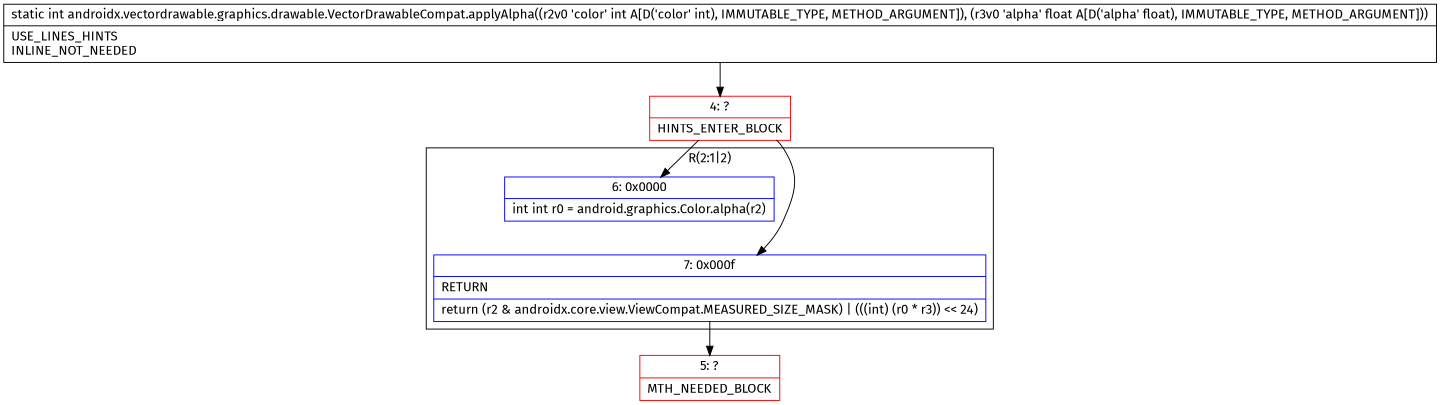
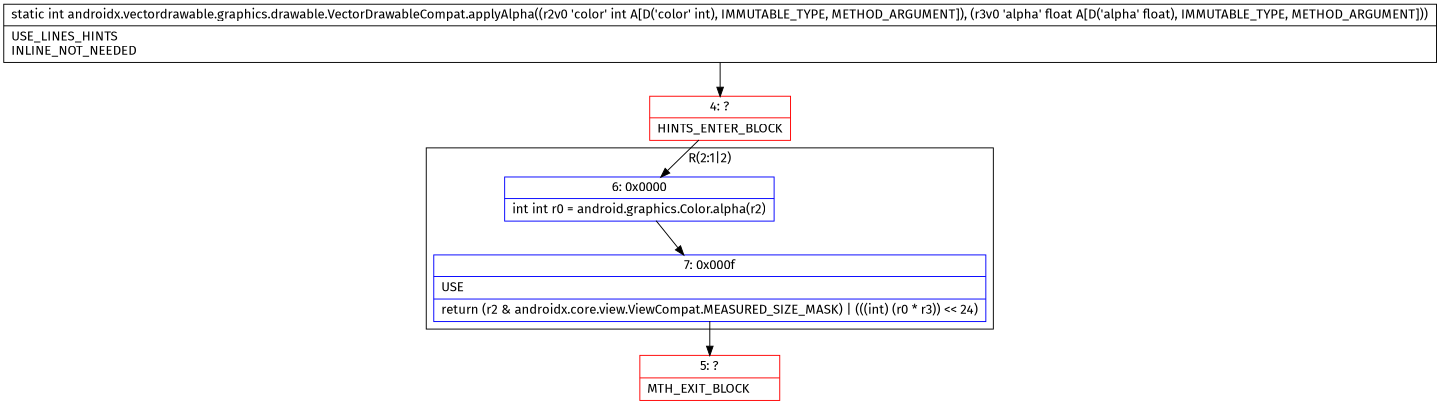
edge "4: ?" -> "7: 0x000f": now "6: 0x0000" -> "7: 0x000f"
node "7: 0x000f": text "RETURN" -> "USE"
node "5: ?": text "MTH_NEEDED_BLOCK" -> "MTH_EXIT_BLOCK"
